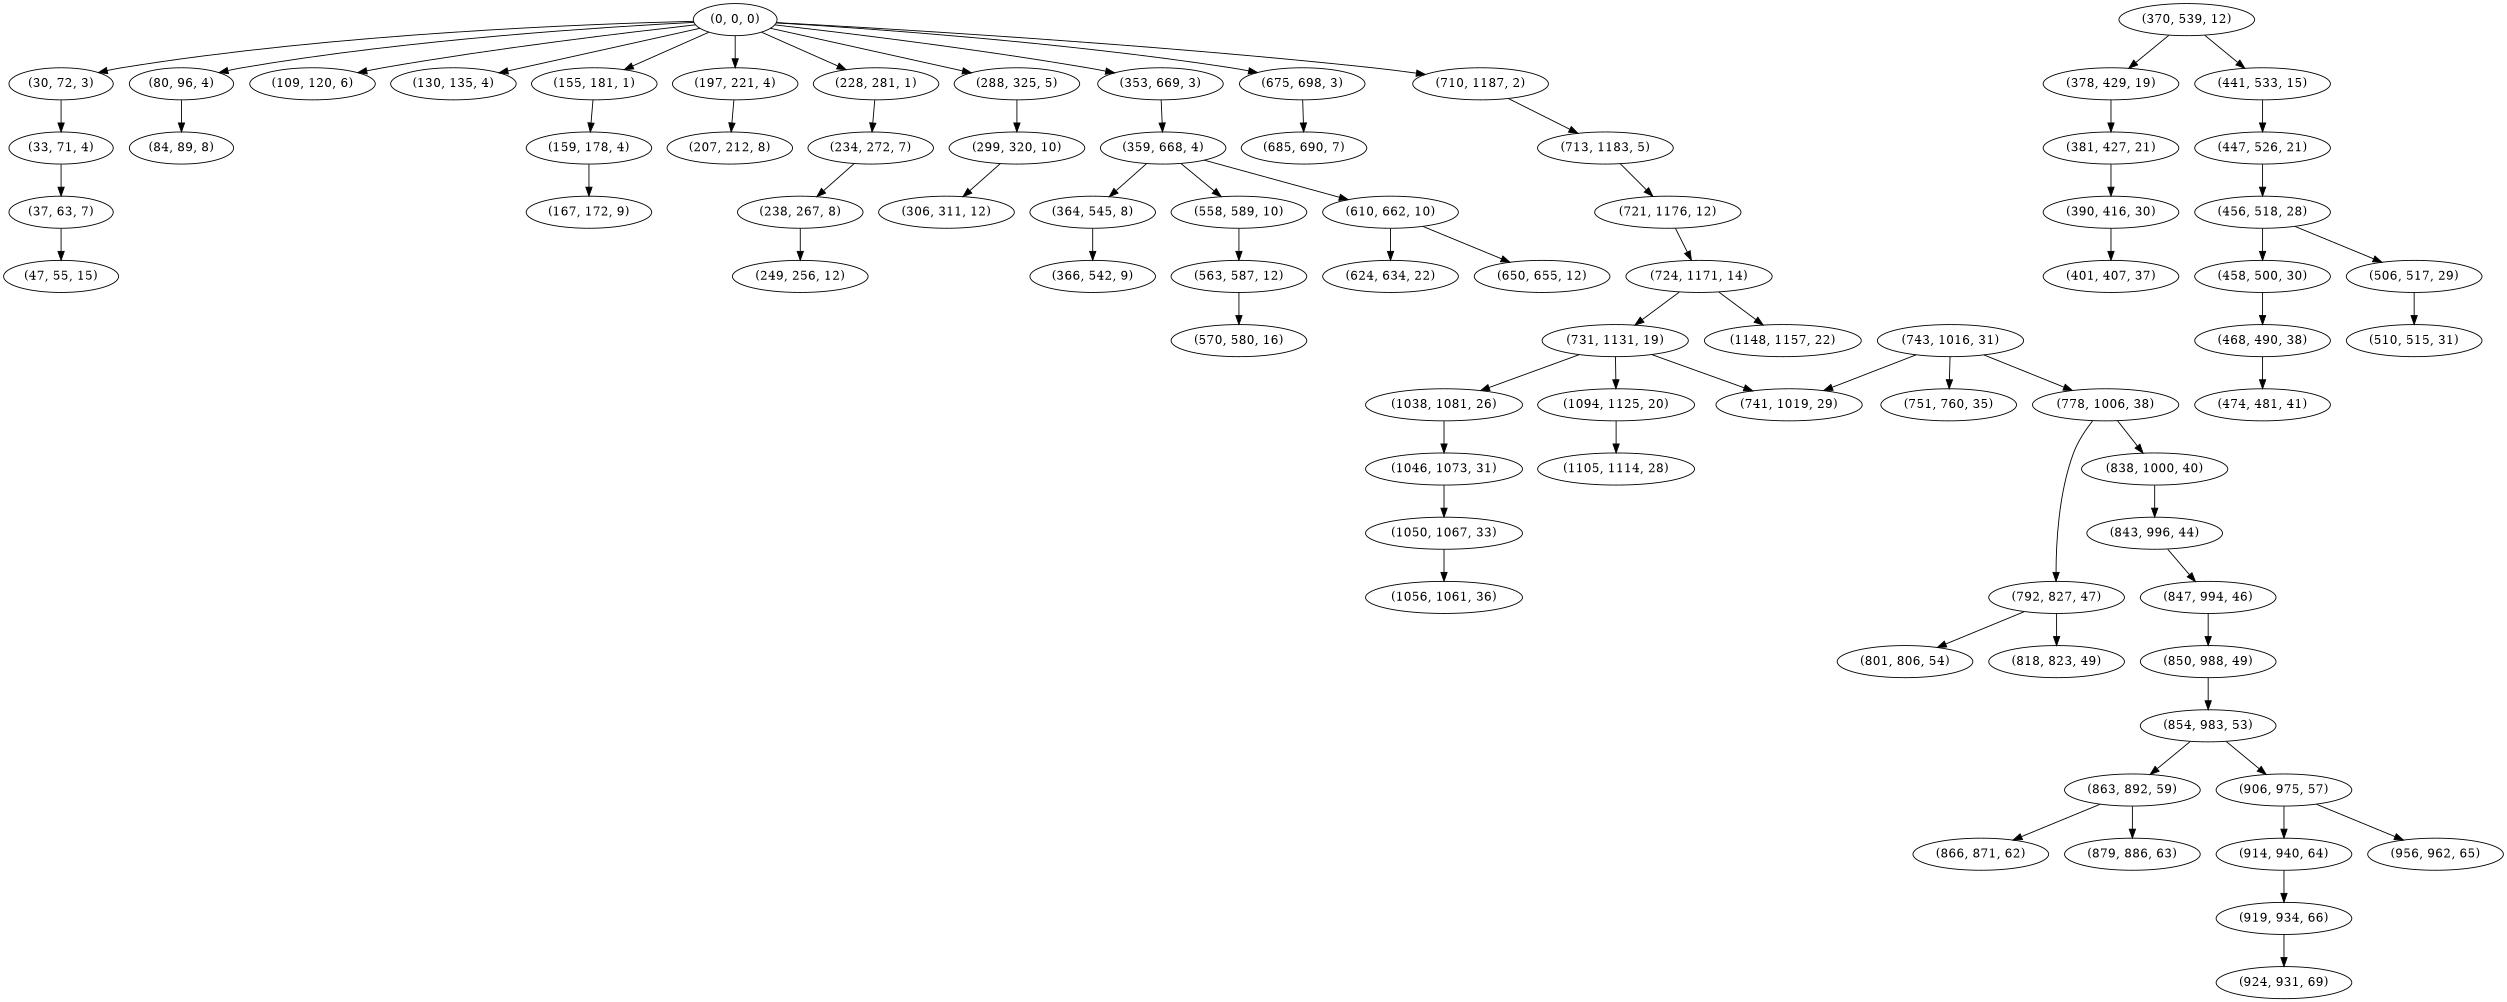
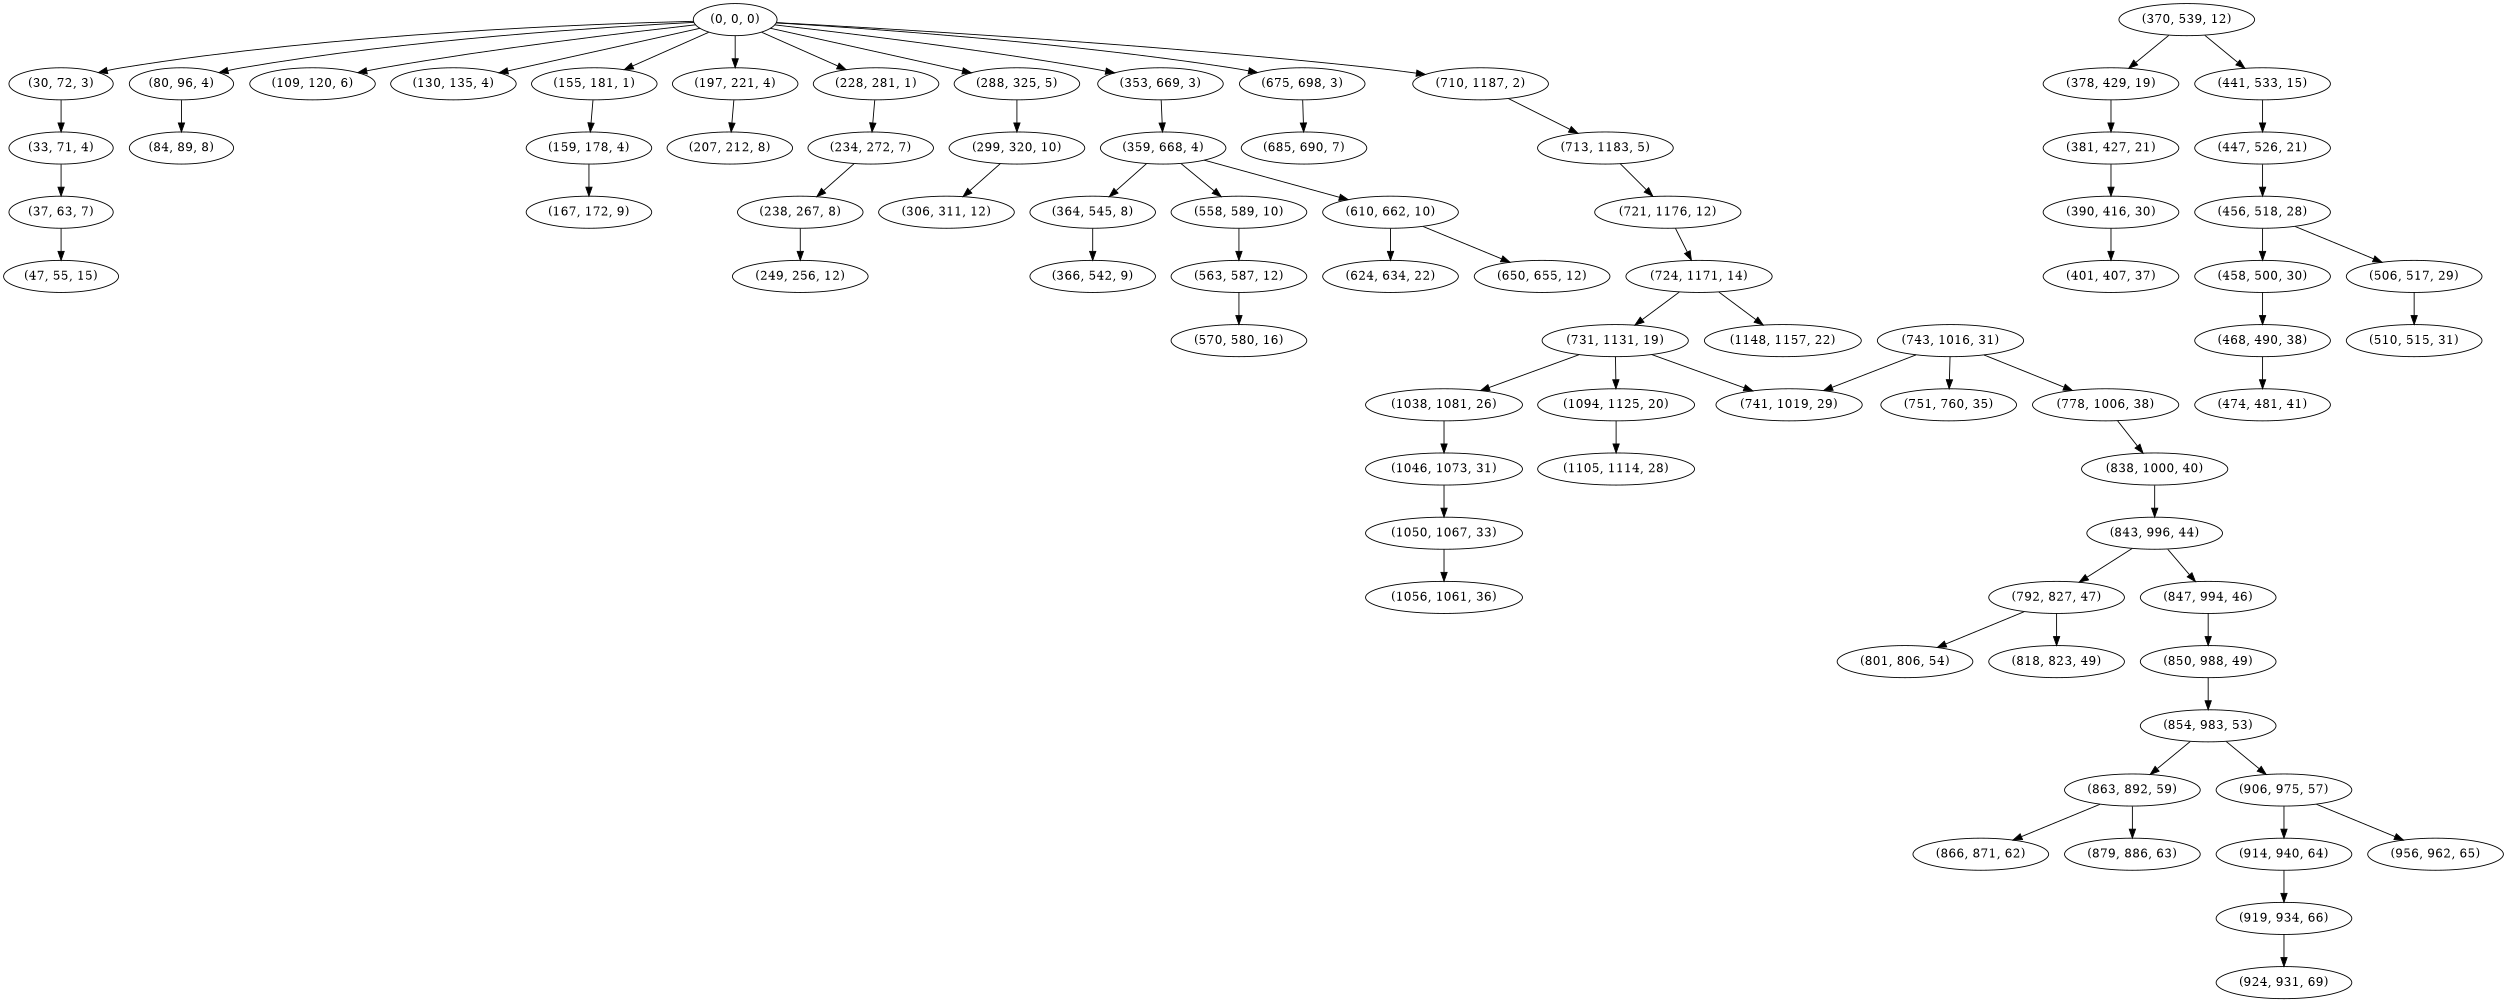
edge "(778, 1006, 38)" -> "(792, 827, 47)": now "(843, 996, 44)" -> "(792, 827, 47)"
